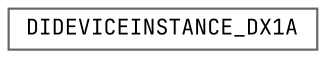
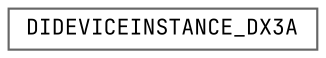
node "DIDEVICEINSTANCE_DX1A": label "DIDEVICEINSTANCE_DX1A" -> "DIDEVICEINSTANCE_DX3A"
